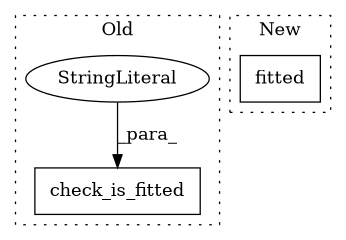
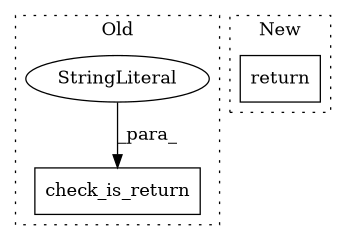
node "fitted": label "fitted" -> "return"
node "check_is_fitted": label "check_is_fitted" -> "check_is_return"
